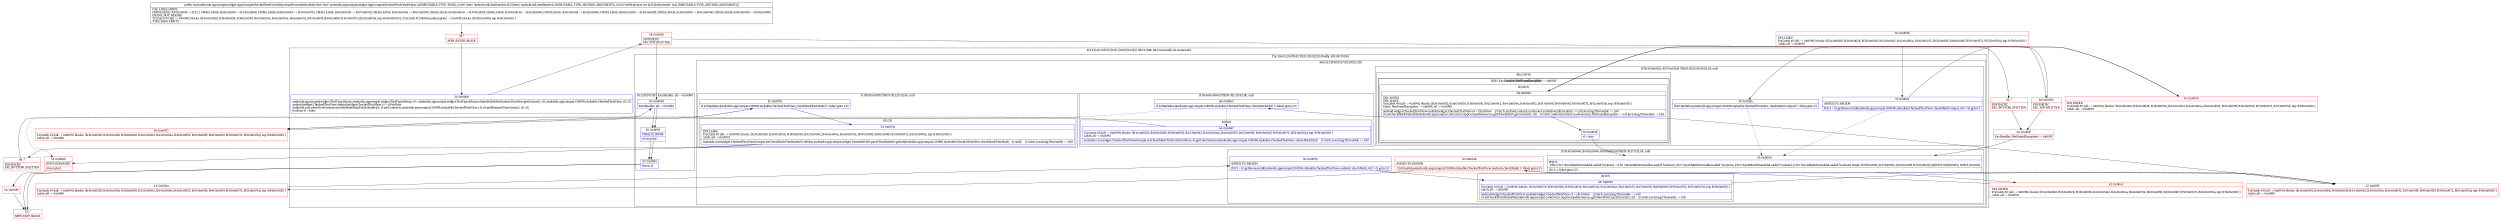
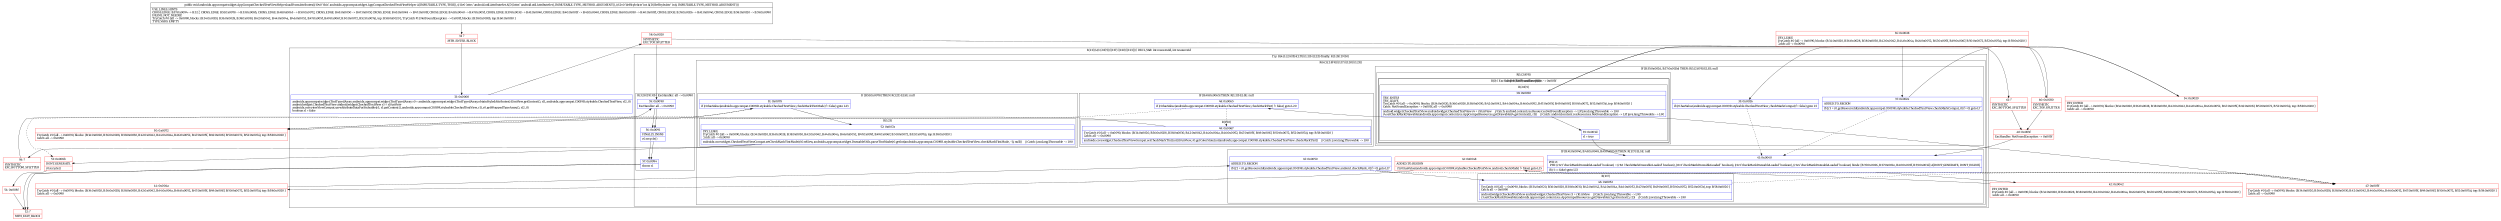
node "34: 0x0020": text "PHI_ENTER" -> "TRY_ENTER"
edge "46: 0x0052" -> "47: 0x005f": style solid -> dashed
